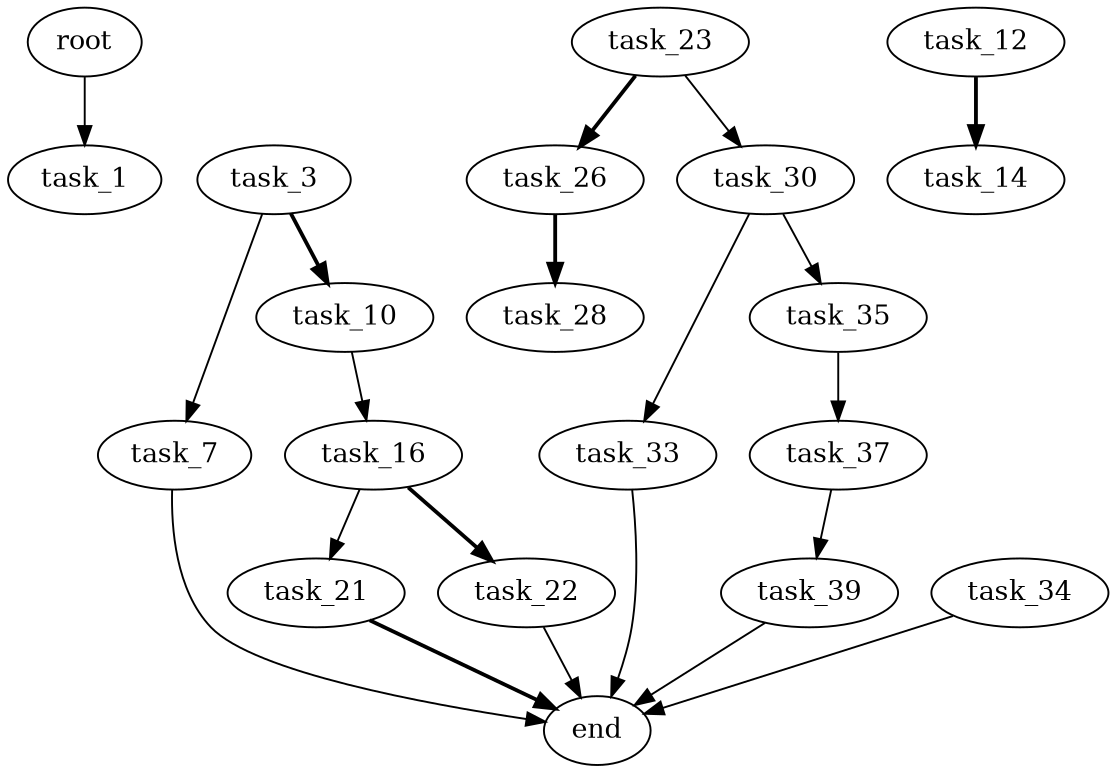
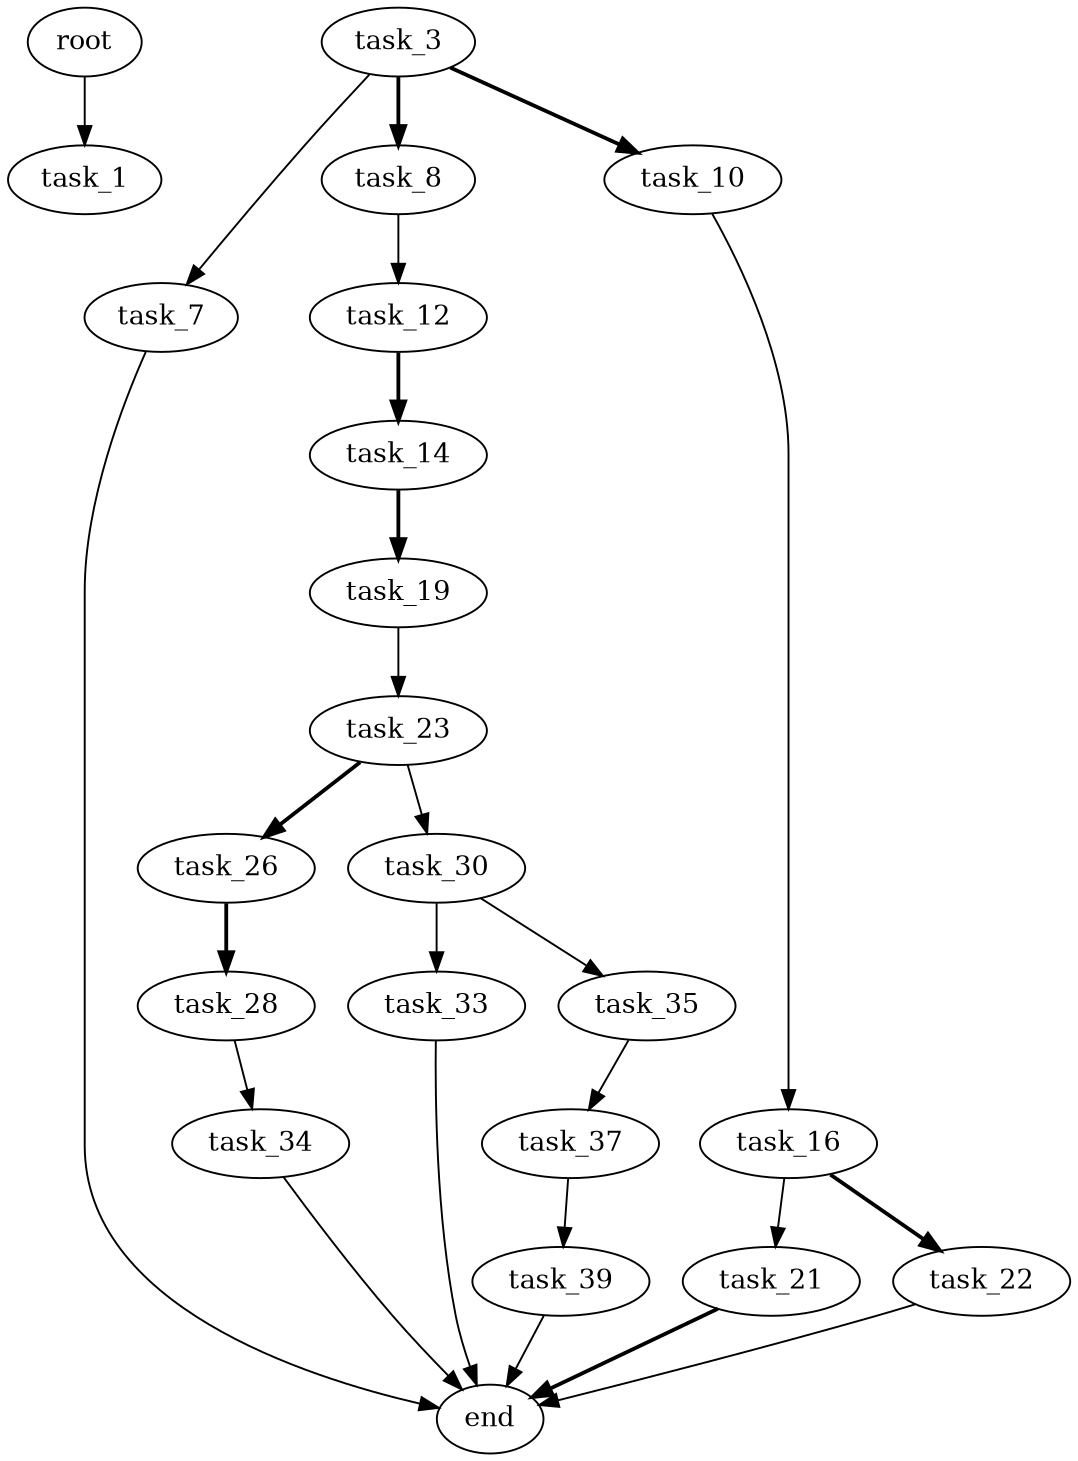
node "task_8": added
node "task_19": added
edge "task_28" -> "task_34": added
